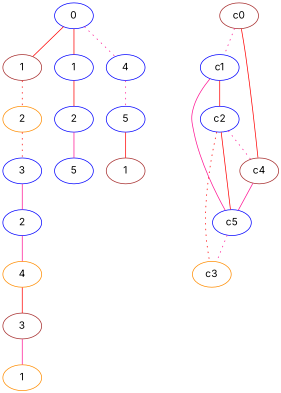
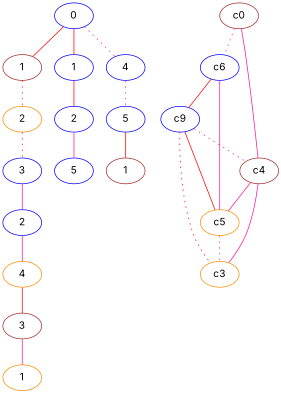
node "c1": label "c1" -> "c6"
edge "c0" -- "c4": color red -> deeppink
node "c2": label "c2" -> "c9"
node "c5": color blue -> darkorange
edge "c4" -- "c3": added
